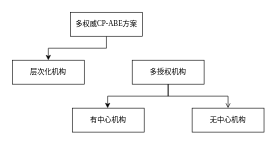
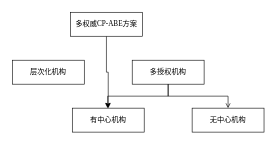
edge "多权威CP-ABE方案" -> "层次化机构": now "多权威CP-ABE方案" -> "有中心机构"
